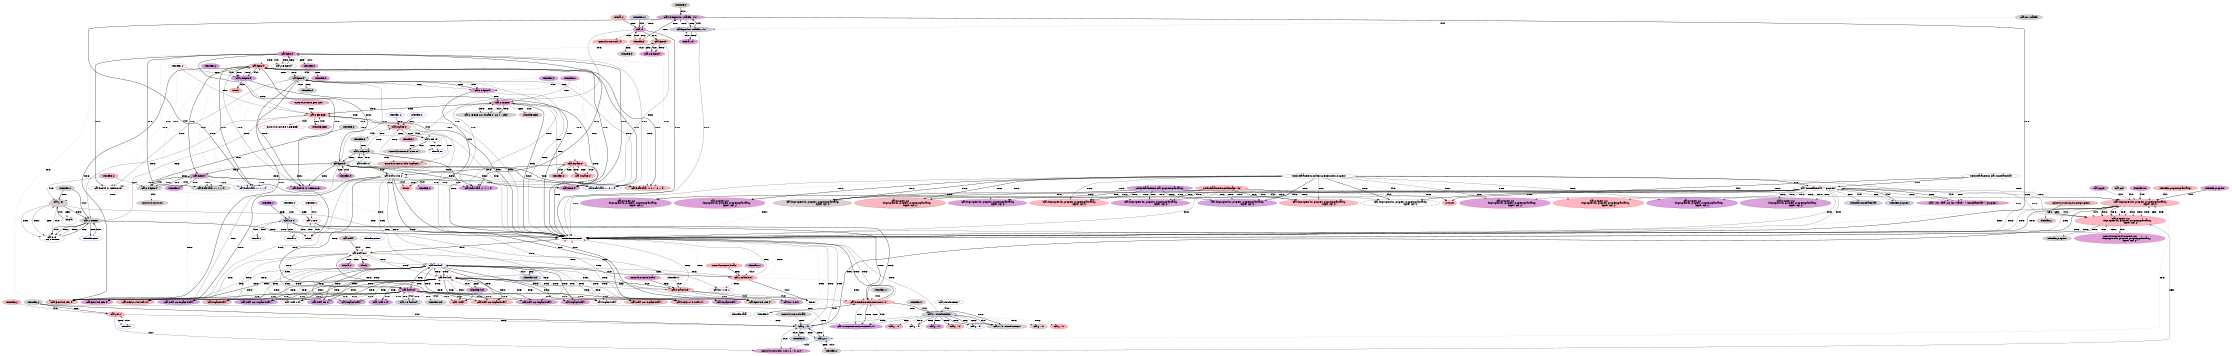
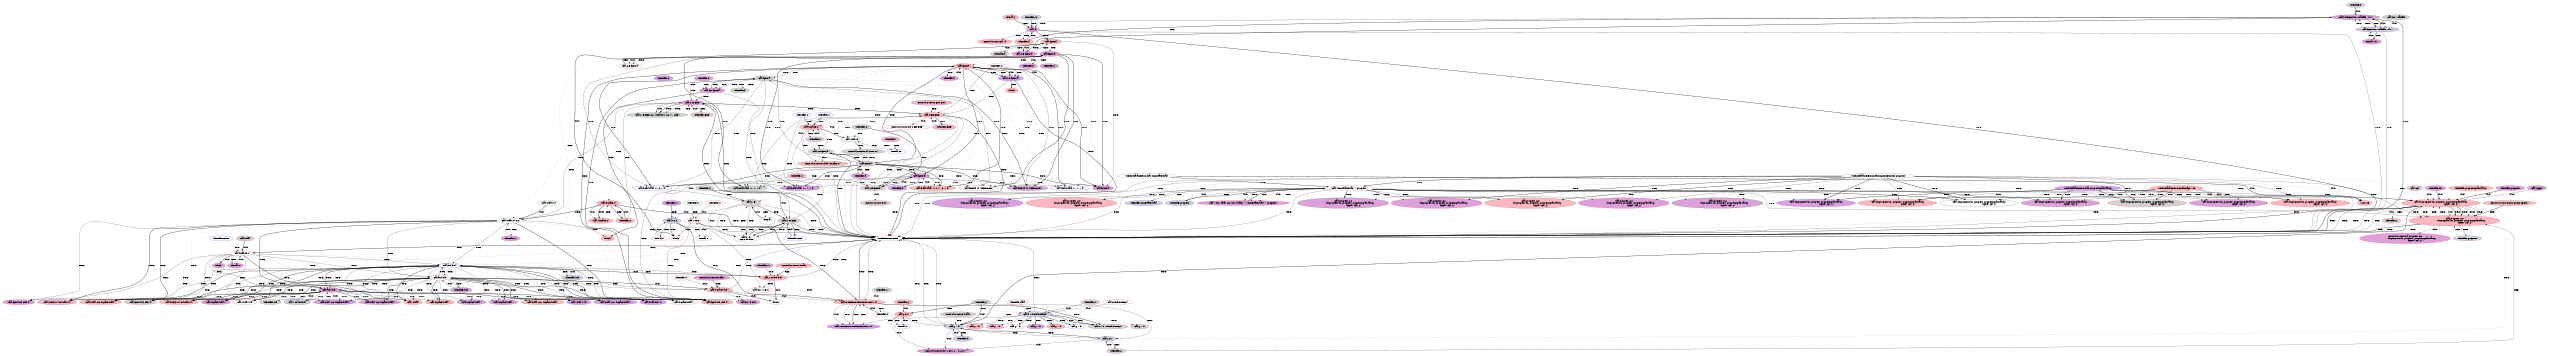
edge "(Identifier,rc)" -> "(Call,!f)": label "AST: " -> "CFG: "
edge "(Call,buf[i++] = c)" -> "(Call,fread(data, w * 4, 1, f))": now "(Call,buf[i++] = c)" -> "(MethodReturn,RET)"
edge "(Call,w * h * sizeof(DATA32))" -> "(Call,h * sizeof(DATA32))": now "(Identifier,data)" -> "(Call,h * sizeof(DATA32))"
